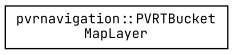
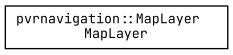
node "pvrnavigation::PVRTBucket MapLayer": label "pvrnavigation::PVRTBucket MapLayer" -> "pvrnavigation::MapLayer MapLayer"
